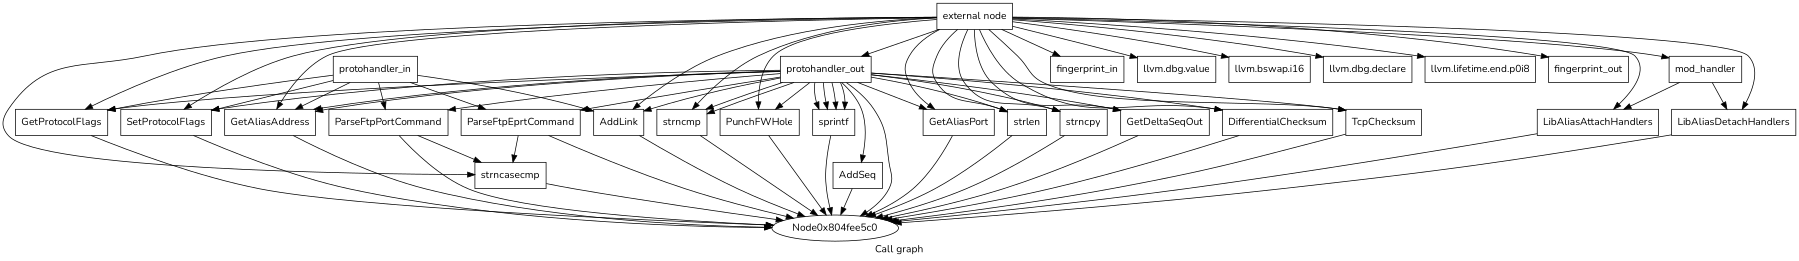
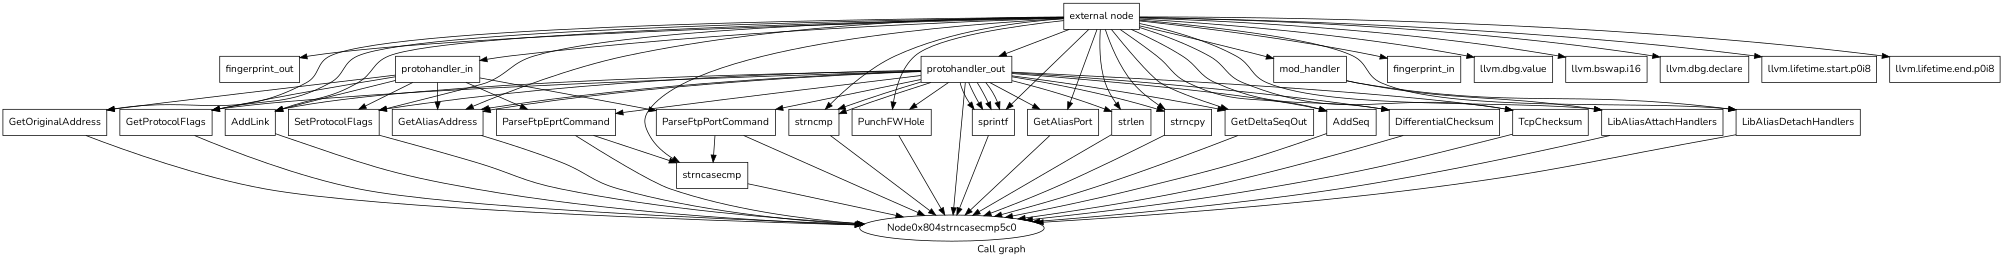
edge "external node" -> "protohandler_in": added
edge "external node" -> "sprintf": added
node "llvm.lifetime.start.p0i8": added
edge "external node" -> "AddSeq": added
node "GetOriginalAddress": added
node "Node0x804fee5c0": label "Node0x804fee5c0" -> "Node0x804strncasecmp5c0"
